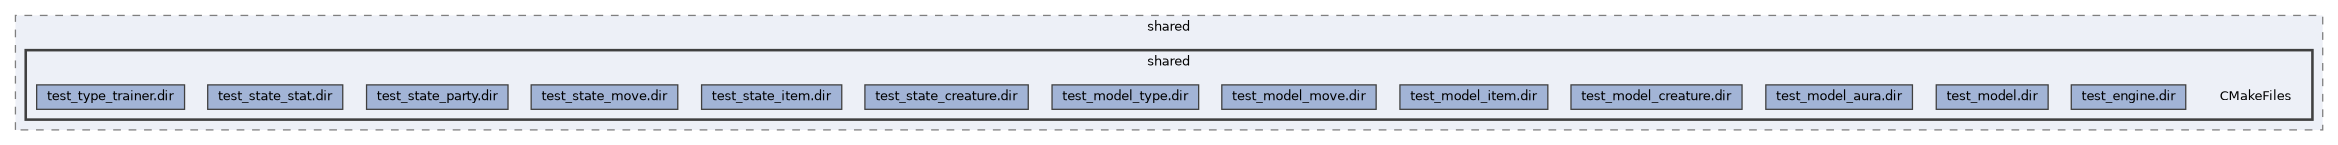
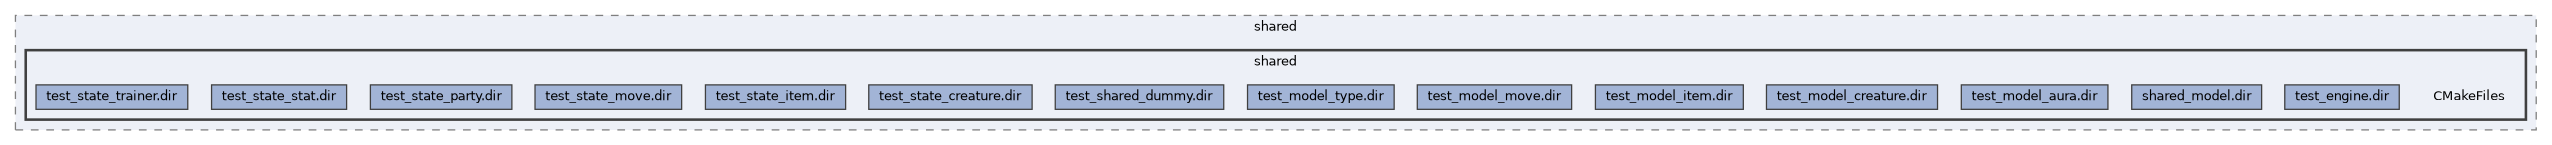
node "test_type_trainer.dir": label "test_type_trainer.dir" -> "test_state_trainer.dir"
node "test_shared_dummy.dir": added
node "test_model.dir": label "test_model.dir" -> "shared_model.dir"
